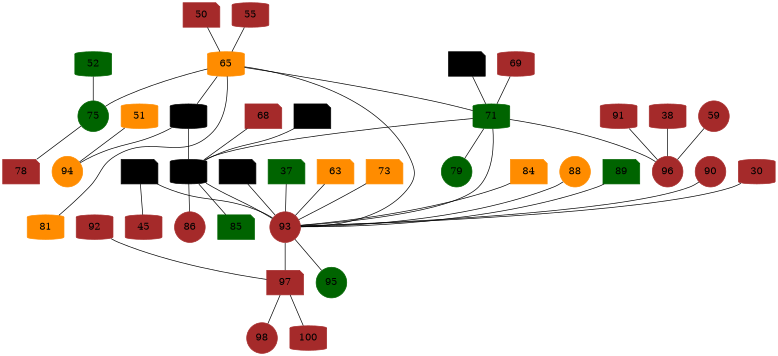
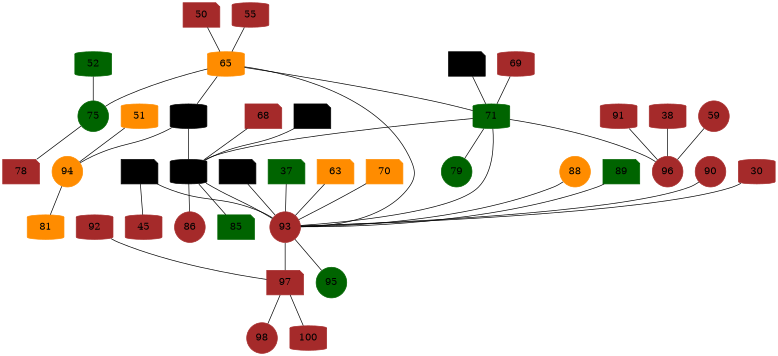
edge "65" -- "81": now "94" -- "81"
node "73": label "73" -> "70"
node "84": removed
